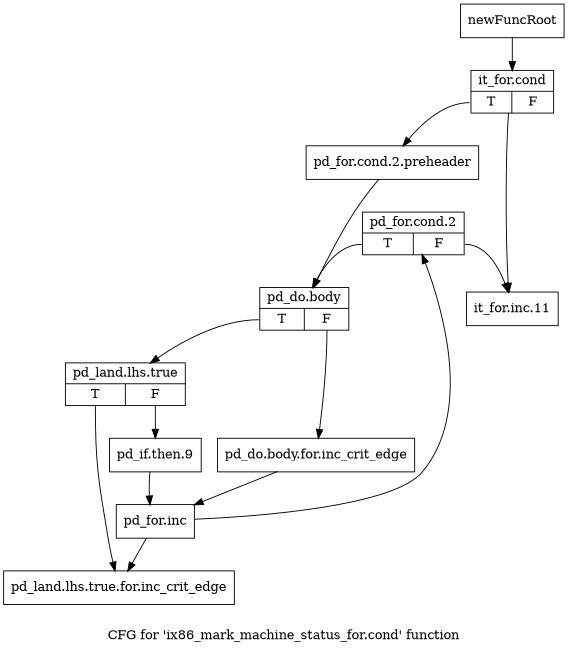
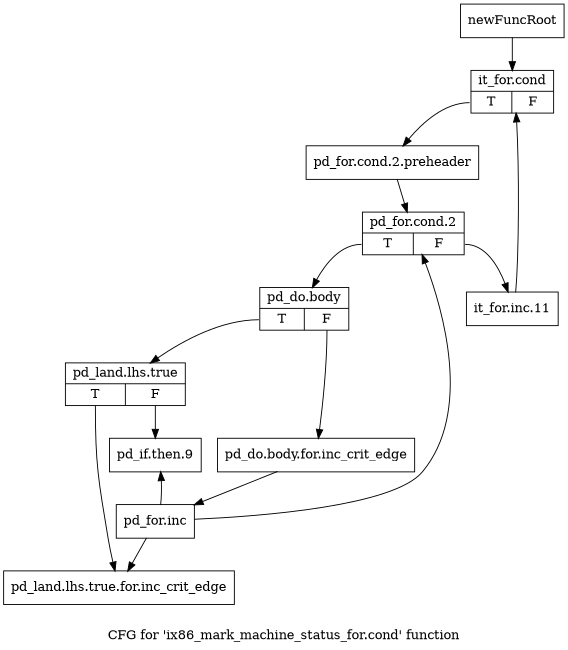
edge "it_for.cond" -> "it_for.inc.11": reversed
edge "pd_for.cond.2.preheader" -> "pd_do.body": now "pd_for.cond.2.preheader" -> "pd_for.cond.2"
edge "pd_if.then.9" -> "pd_for.inc": reversed
